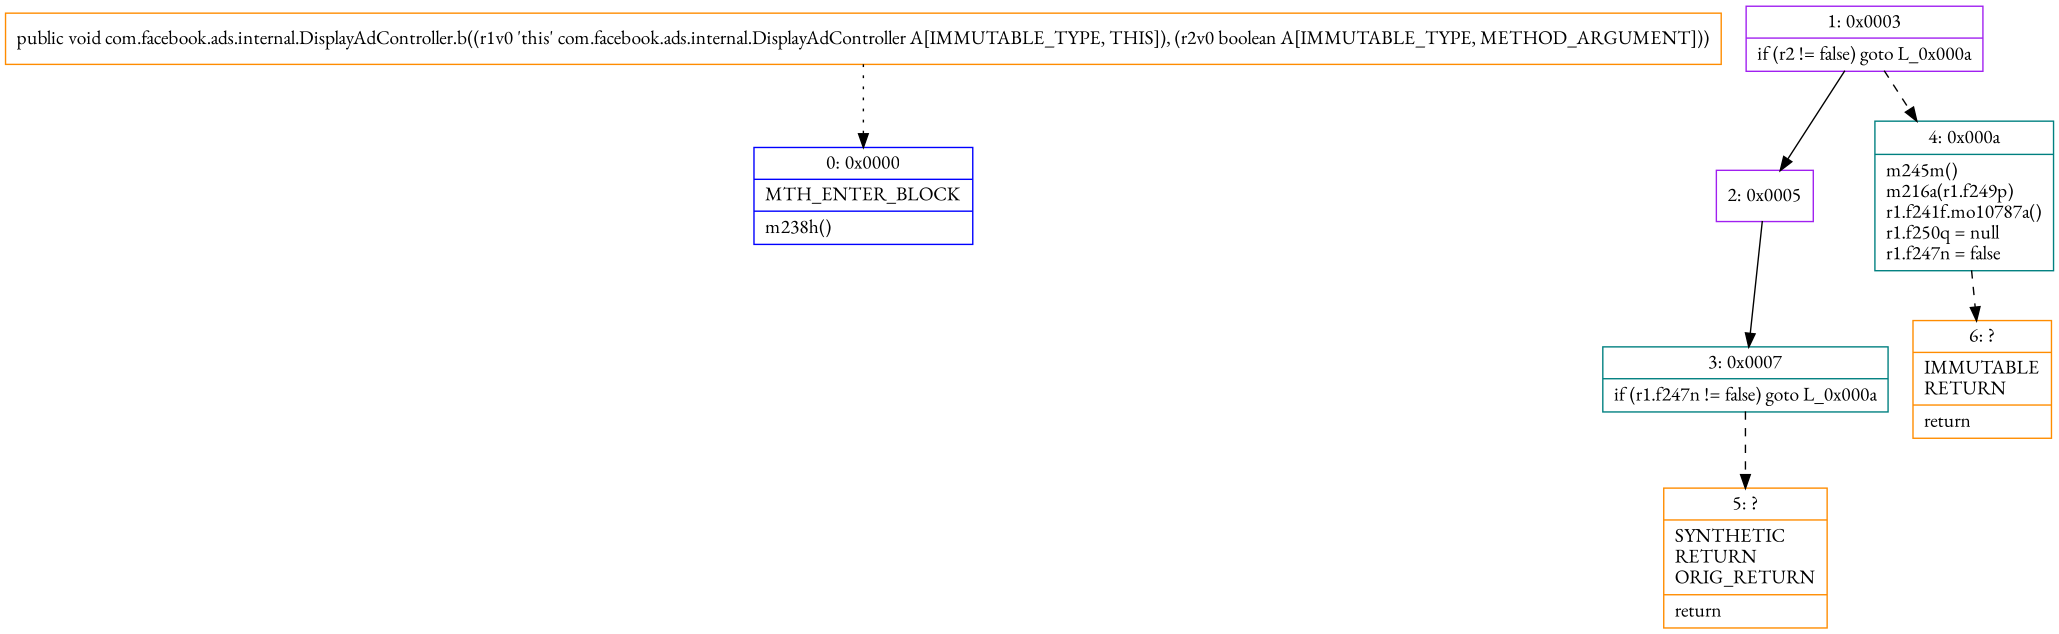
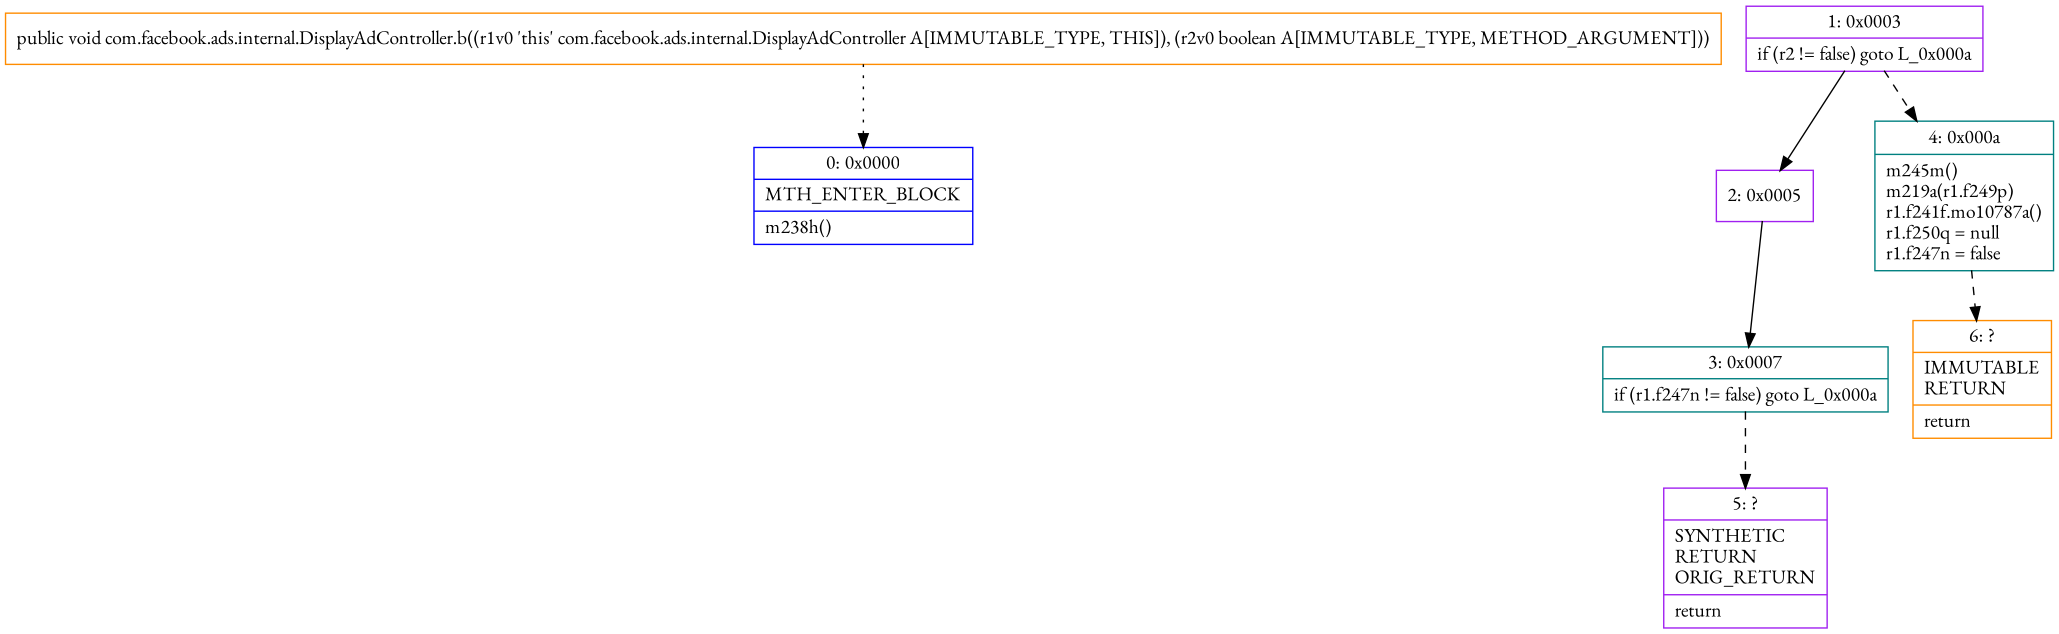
node "4: 0x000a": text "m216a(r1.f249p)" -> "m219a(r1.f249p)"
node "5: ?": color darkorange -> purple
